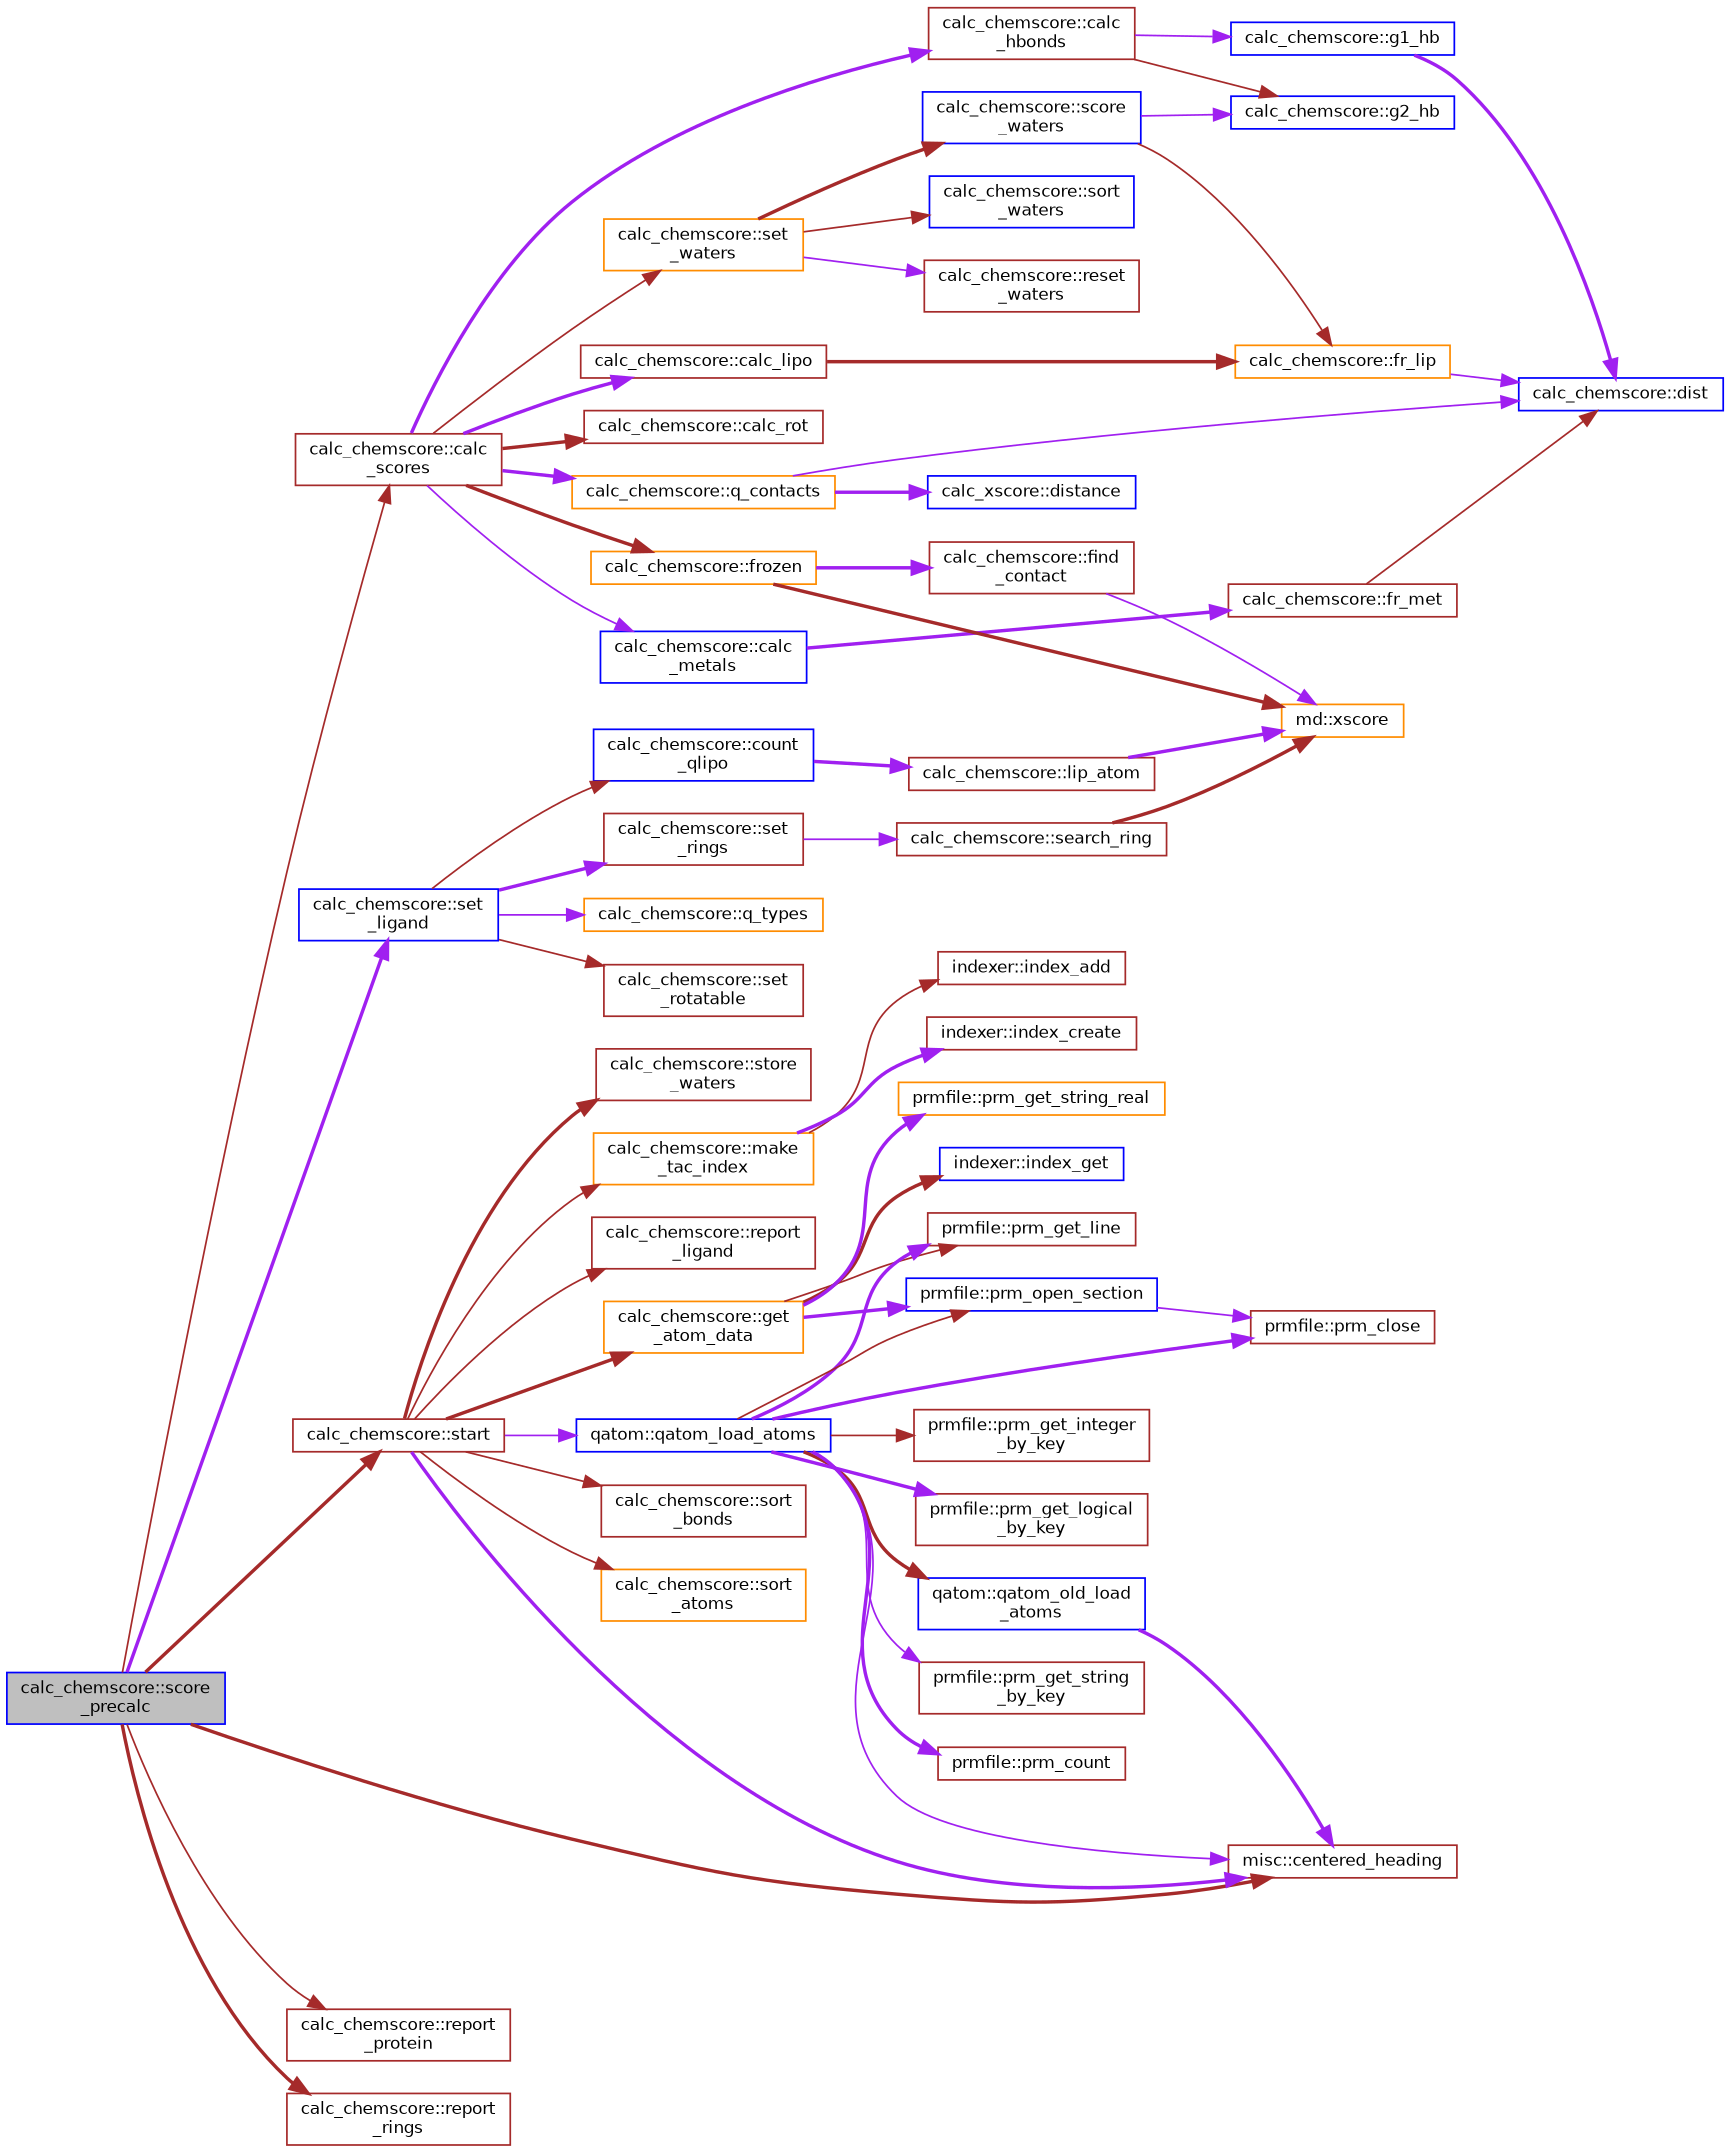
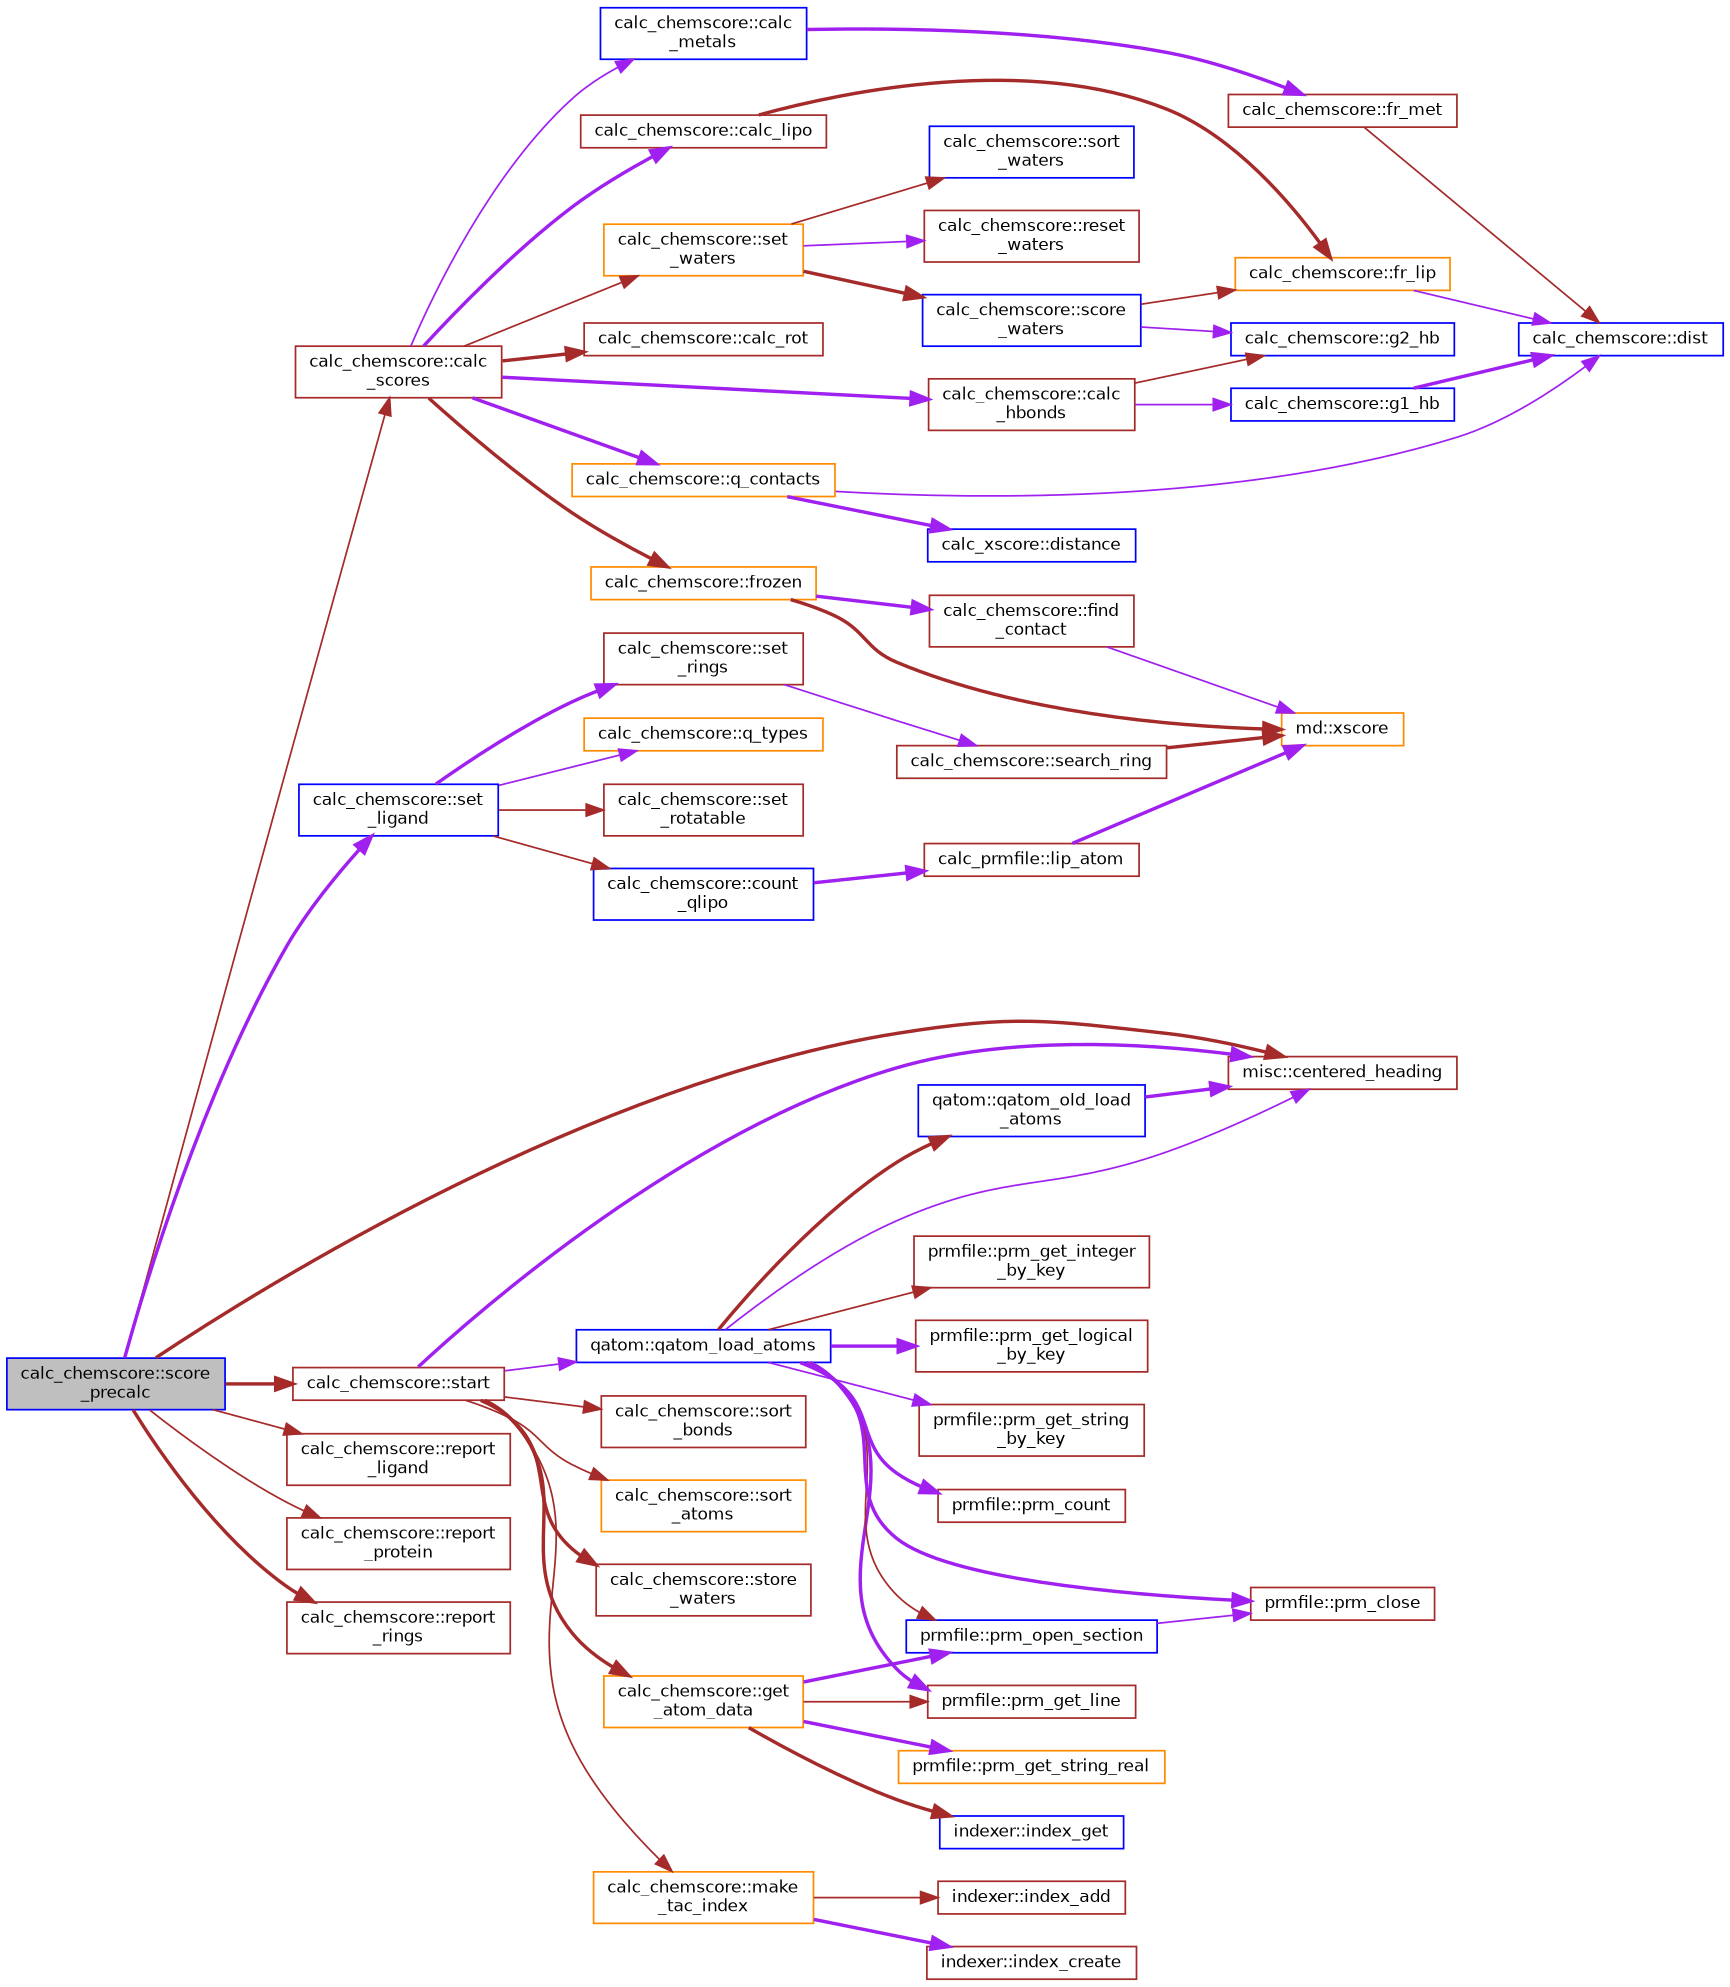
node "calc_chemscore::lip_atom": label "calc_chemscore::lip_atom" -> "calc_prmfile::lip_atom"
edge "calc_chemscore::start" -> "calc_chemscore::report _ligand": now "calc_chemscore::score _precalc" -> "calc_chemscore::report _ligand"
